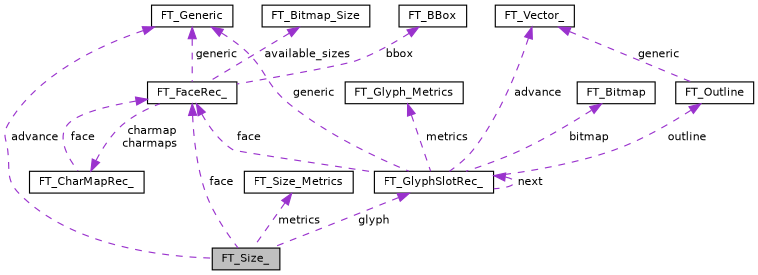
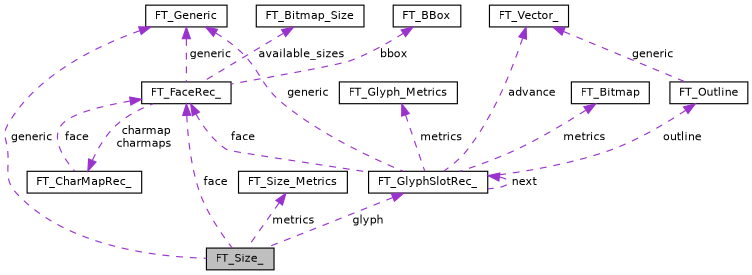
edge "FT_Size_" -> "FT_Generic": label " advance" -> " generic"
edge "FT_GlyphSlotRec_" -> "FT_Bitmap": label " bitmap" -> " metrics"
